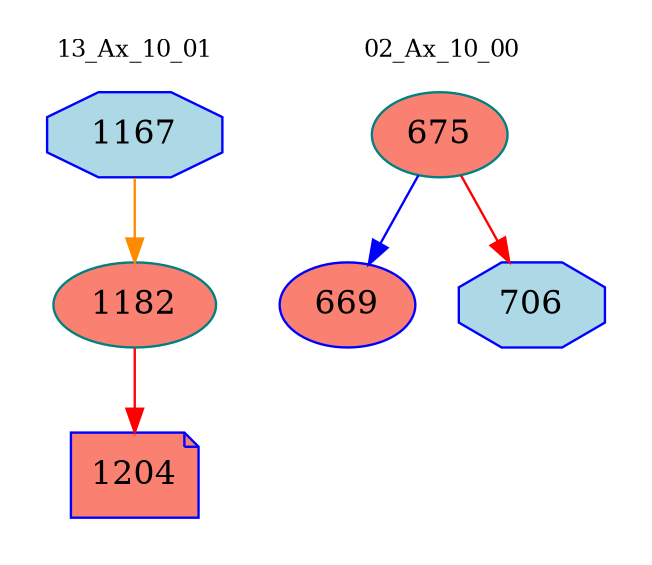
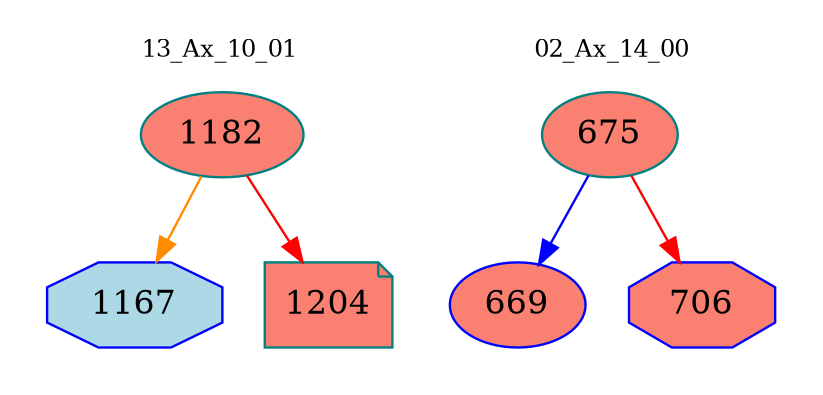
cluster "02_Ax_10_00": label "02_Ax_10_00" -> "02_Ax_14_00"
edge "1167" -> "1182": reversed
node "706": fillcolor lightblue -> salmon
node "1204": color blue -> teal
